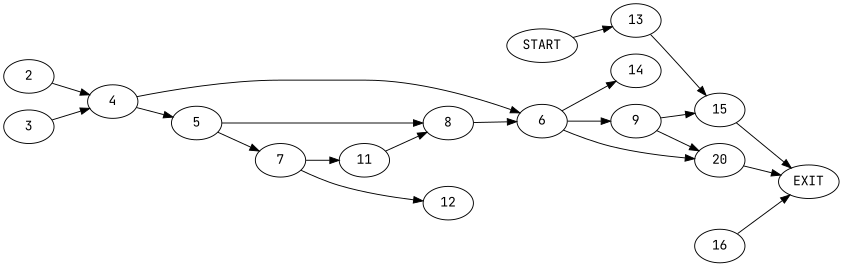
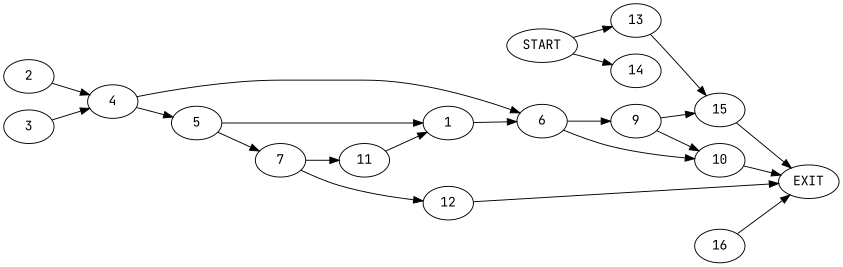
edge "6" -> "14": now "START" -> "14"
node "8": label "8" -> "1"
node "20": label "20" -> "10"
edge "12" -> "EXIT": added
